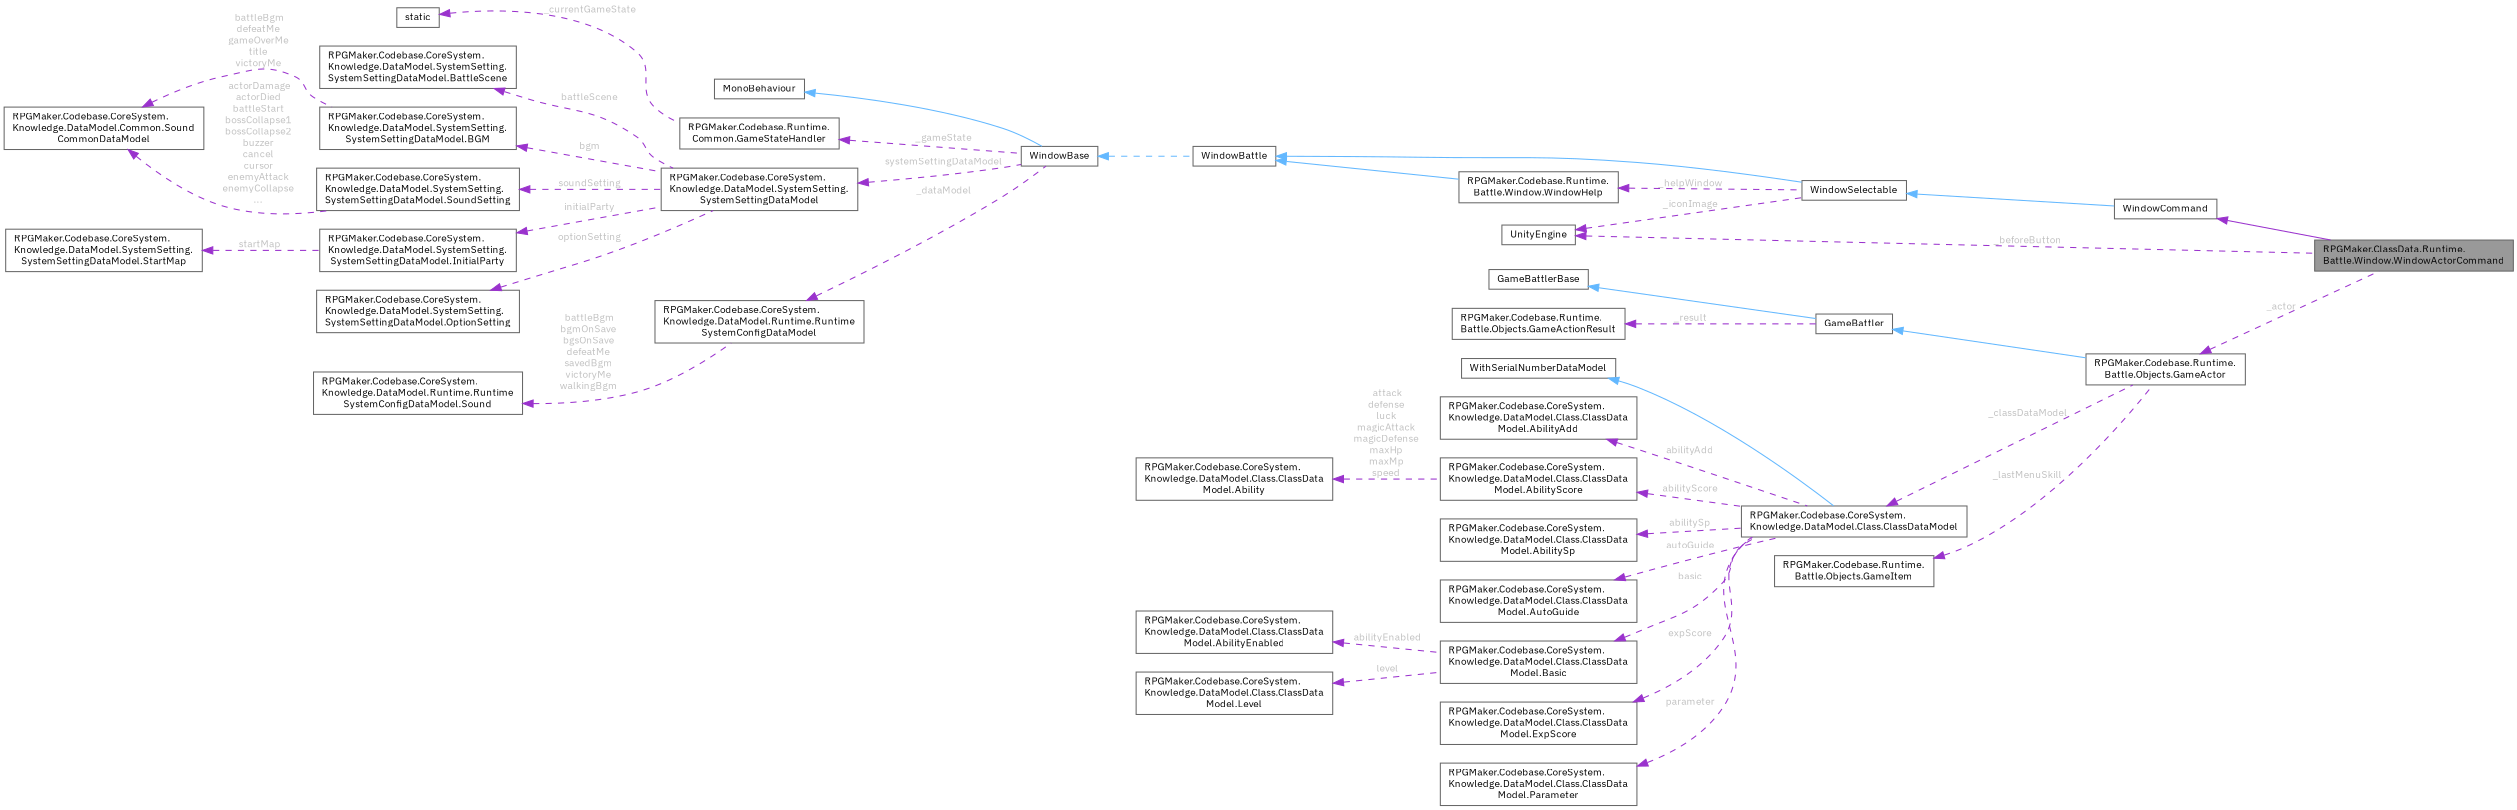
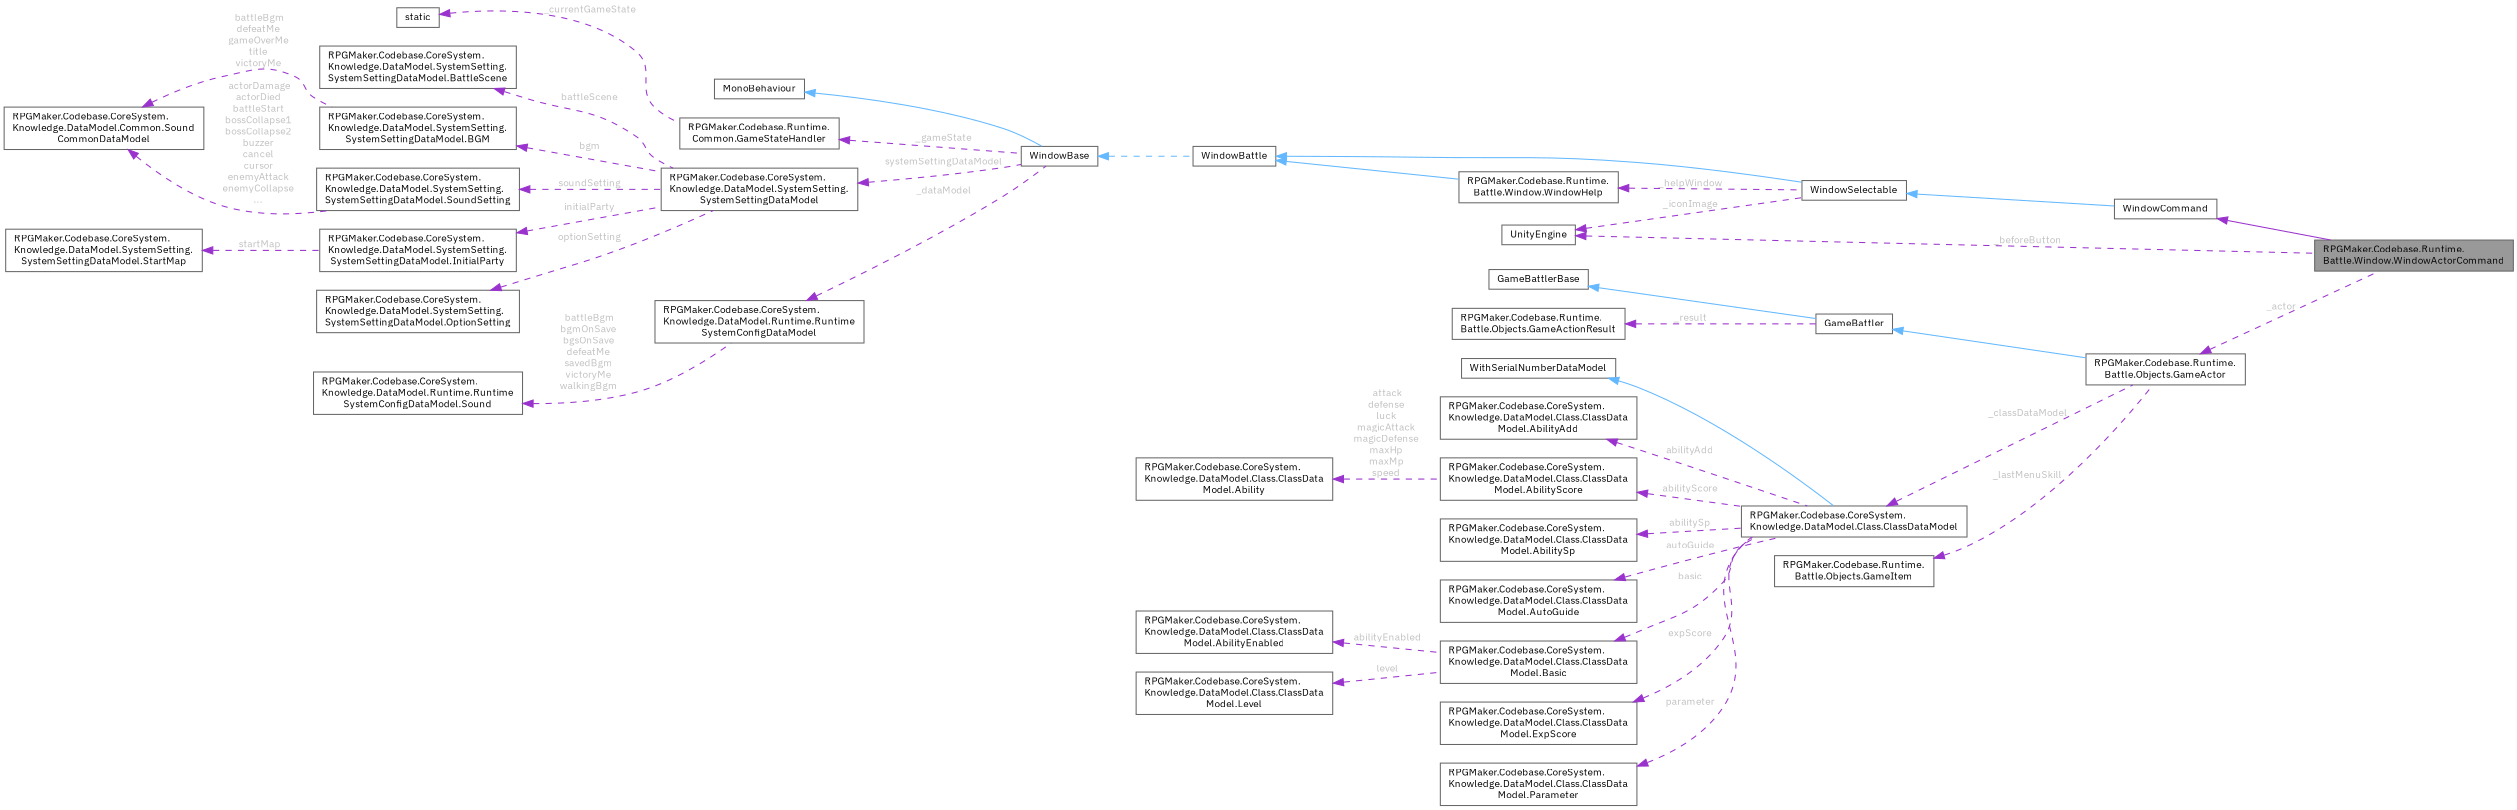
node "RPGMaker.ClassData.Runtime. Battle.Window.WindowActorCommand": label "RPGMaker.ClassData.Runtime. Battle.Window.WindowActorCommand" -> "RPGMaker.Codebase.Runtime. Battle.Window.WindowActorCommand"
